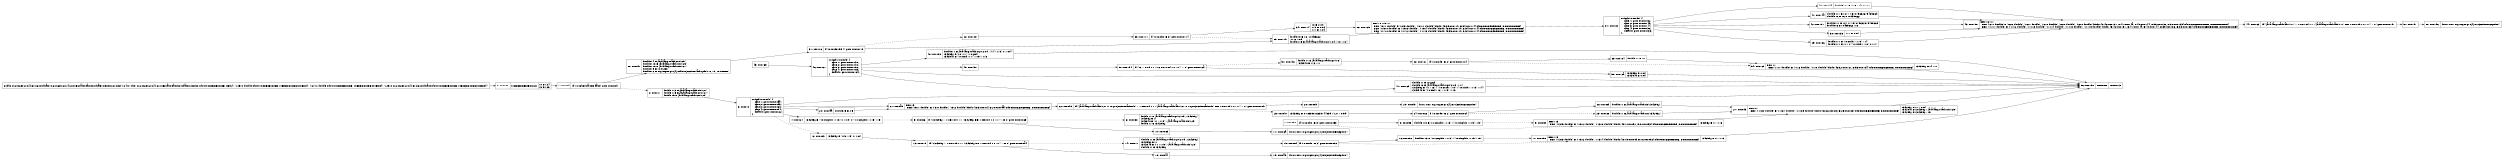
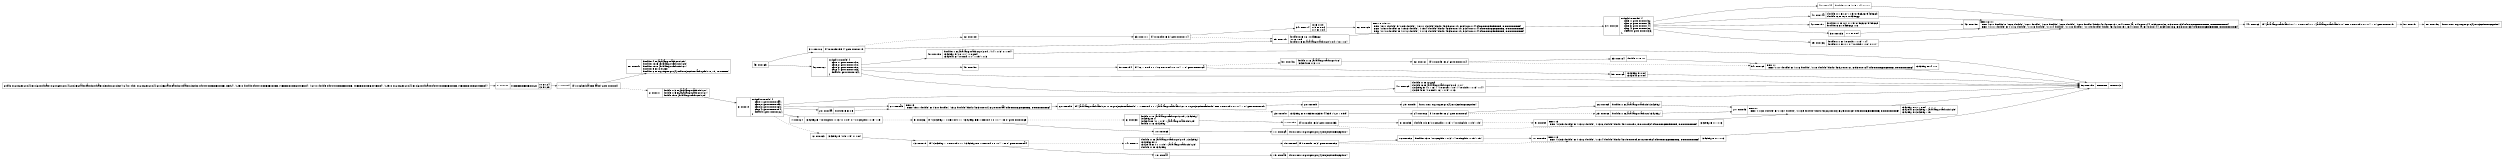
edge "30: 0x00f1" -> "31: 0x010c": now "45: 0x0165" -> "31: 0x010c"
edge "6: 0x0038" -> "7: 0x0050": added
